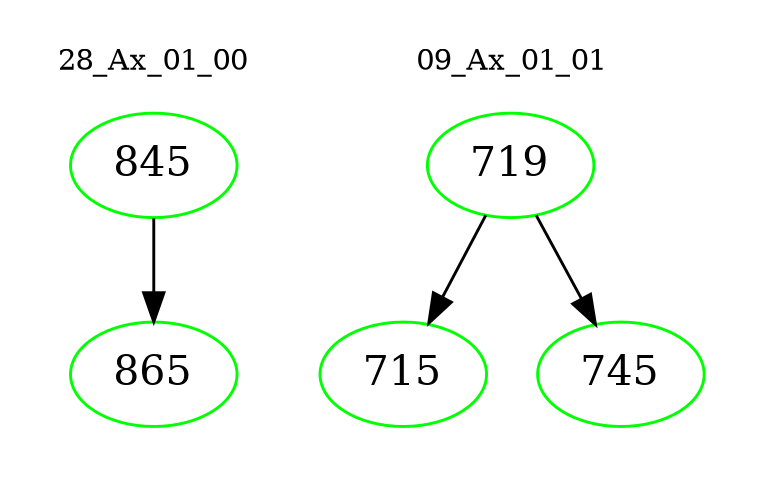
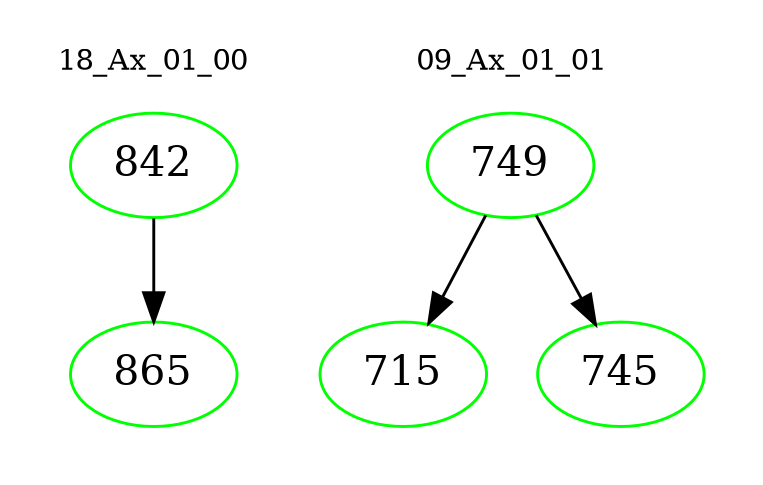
cluster "28_Ax_01_00": label "28_Ax_01_00" -> "18_Ax_01_00"
node "845": label "845" -> "842"
node "719": label "719" -> "749"
